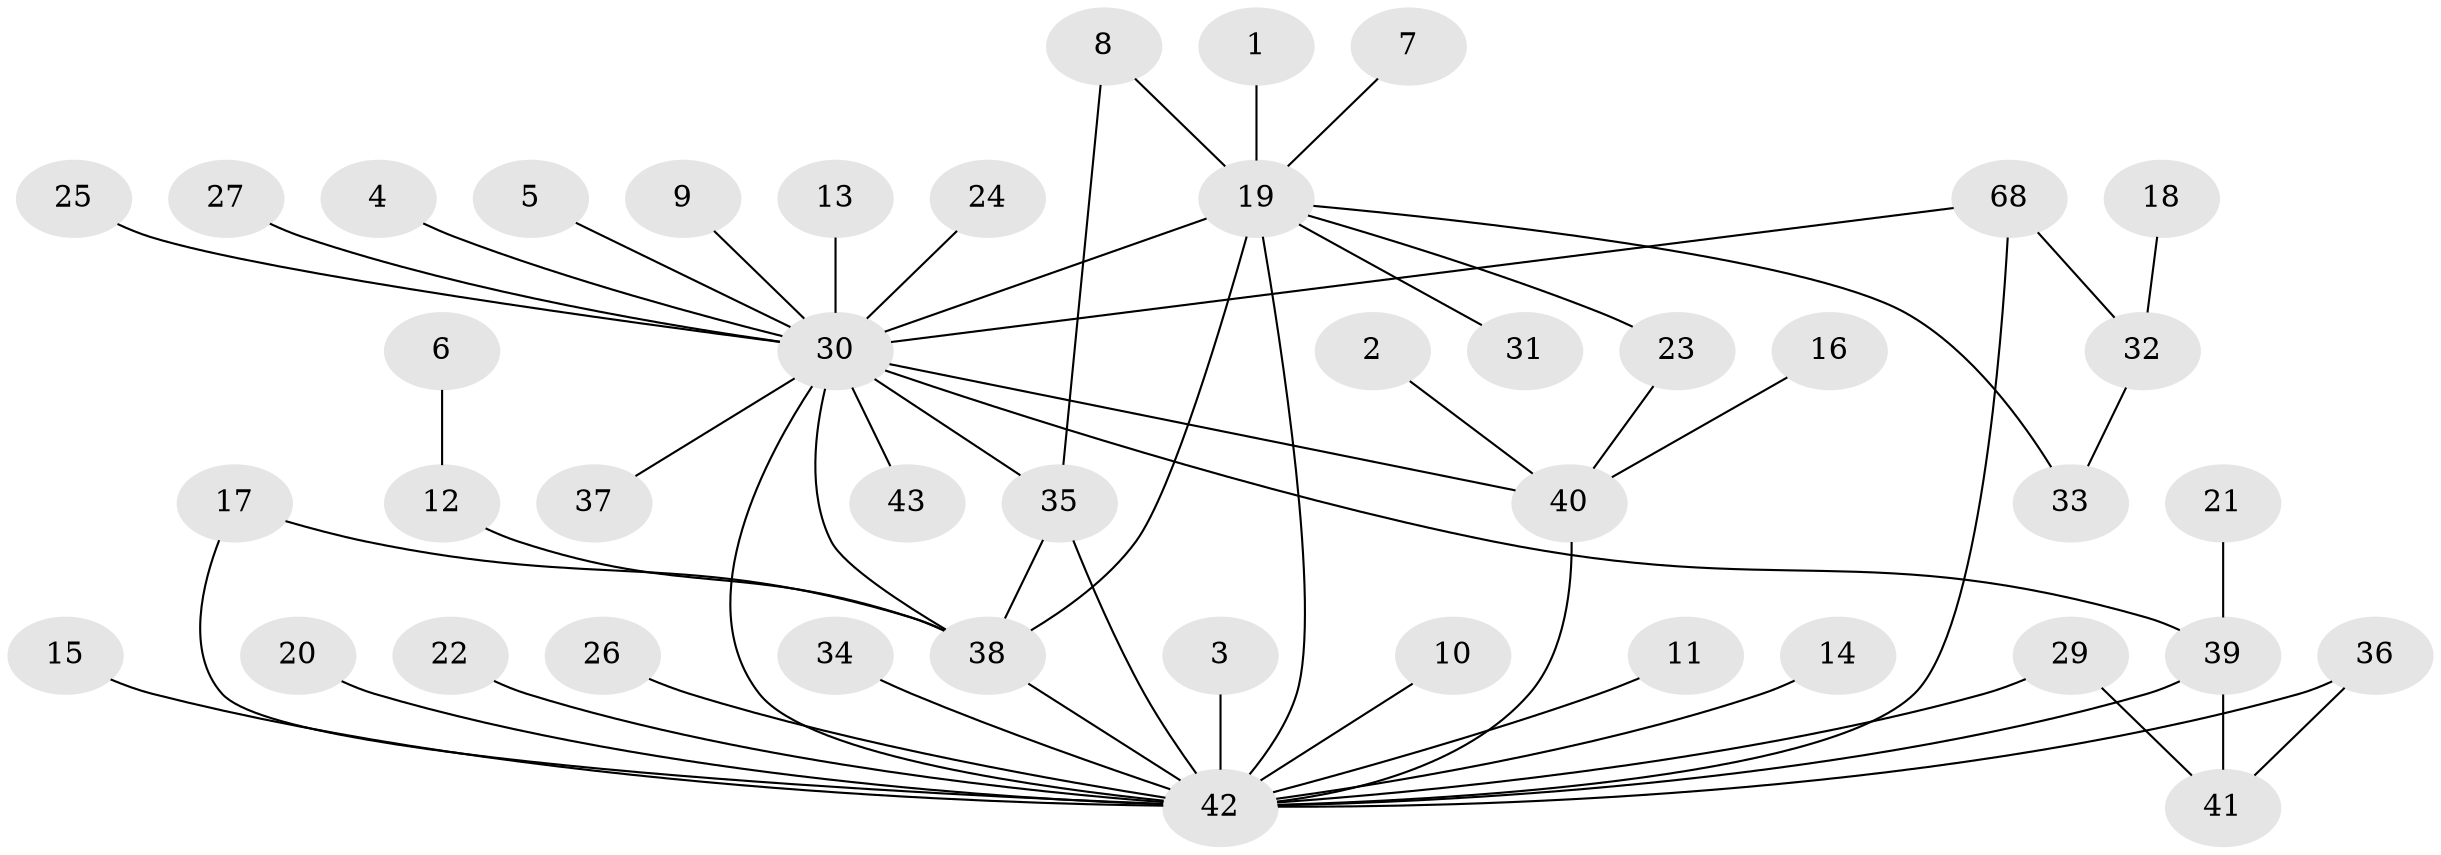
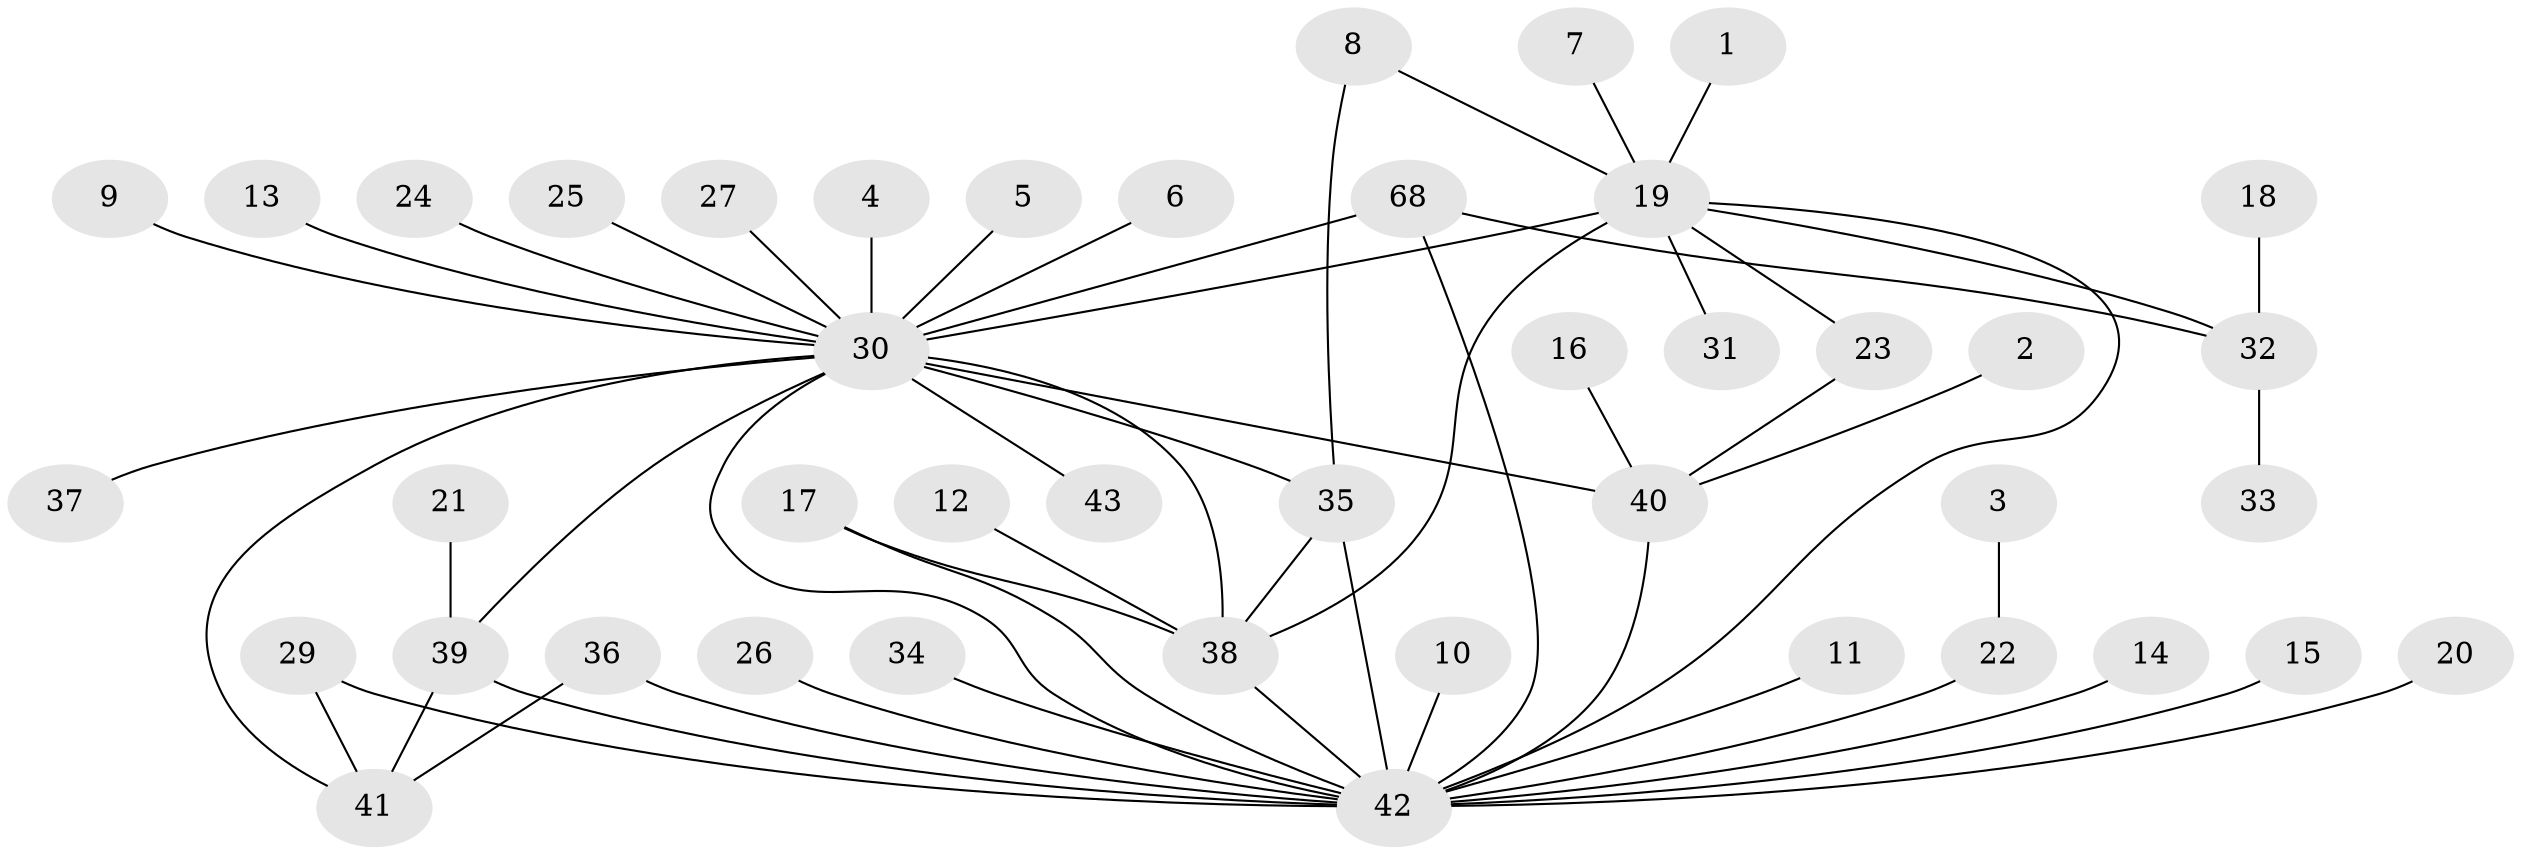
edge "19" -- "33": now "19" -- "32"
edge "6" -- "12": now "6" -- "30"
edge "30" -- "41": added
edge "3" -- "42": now "3" -- "22"
